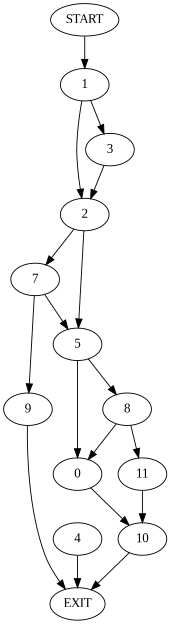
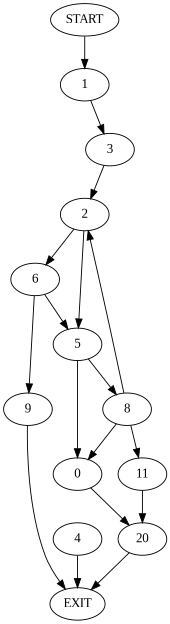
edge "1" -> "2": now "8" -> "2"
node "7": label "7" -> "6"
node "10": label "10" -> "20"
